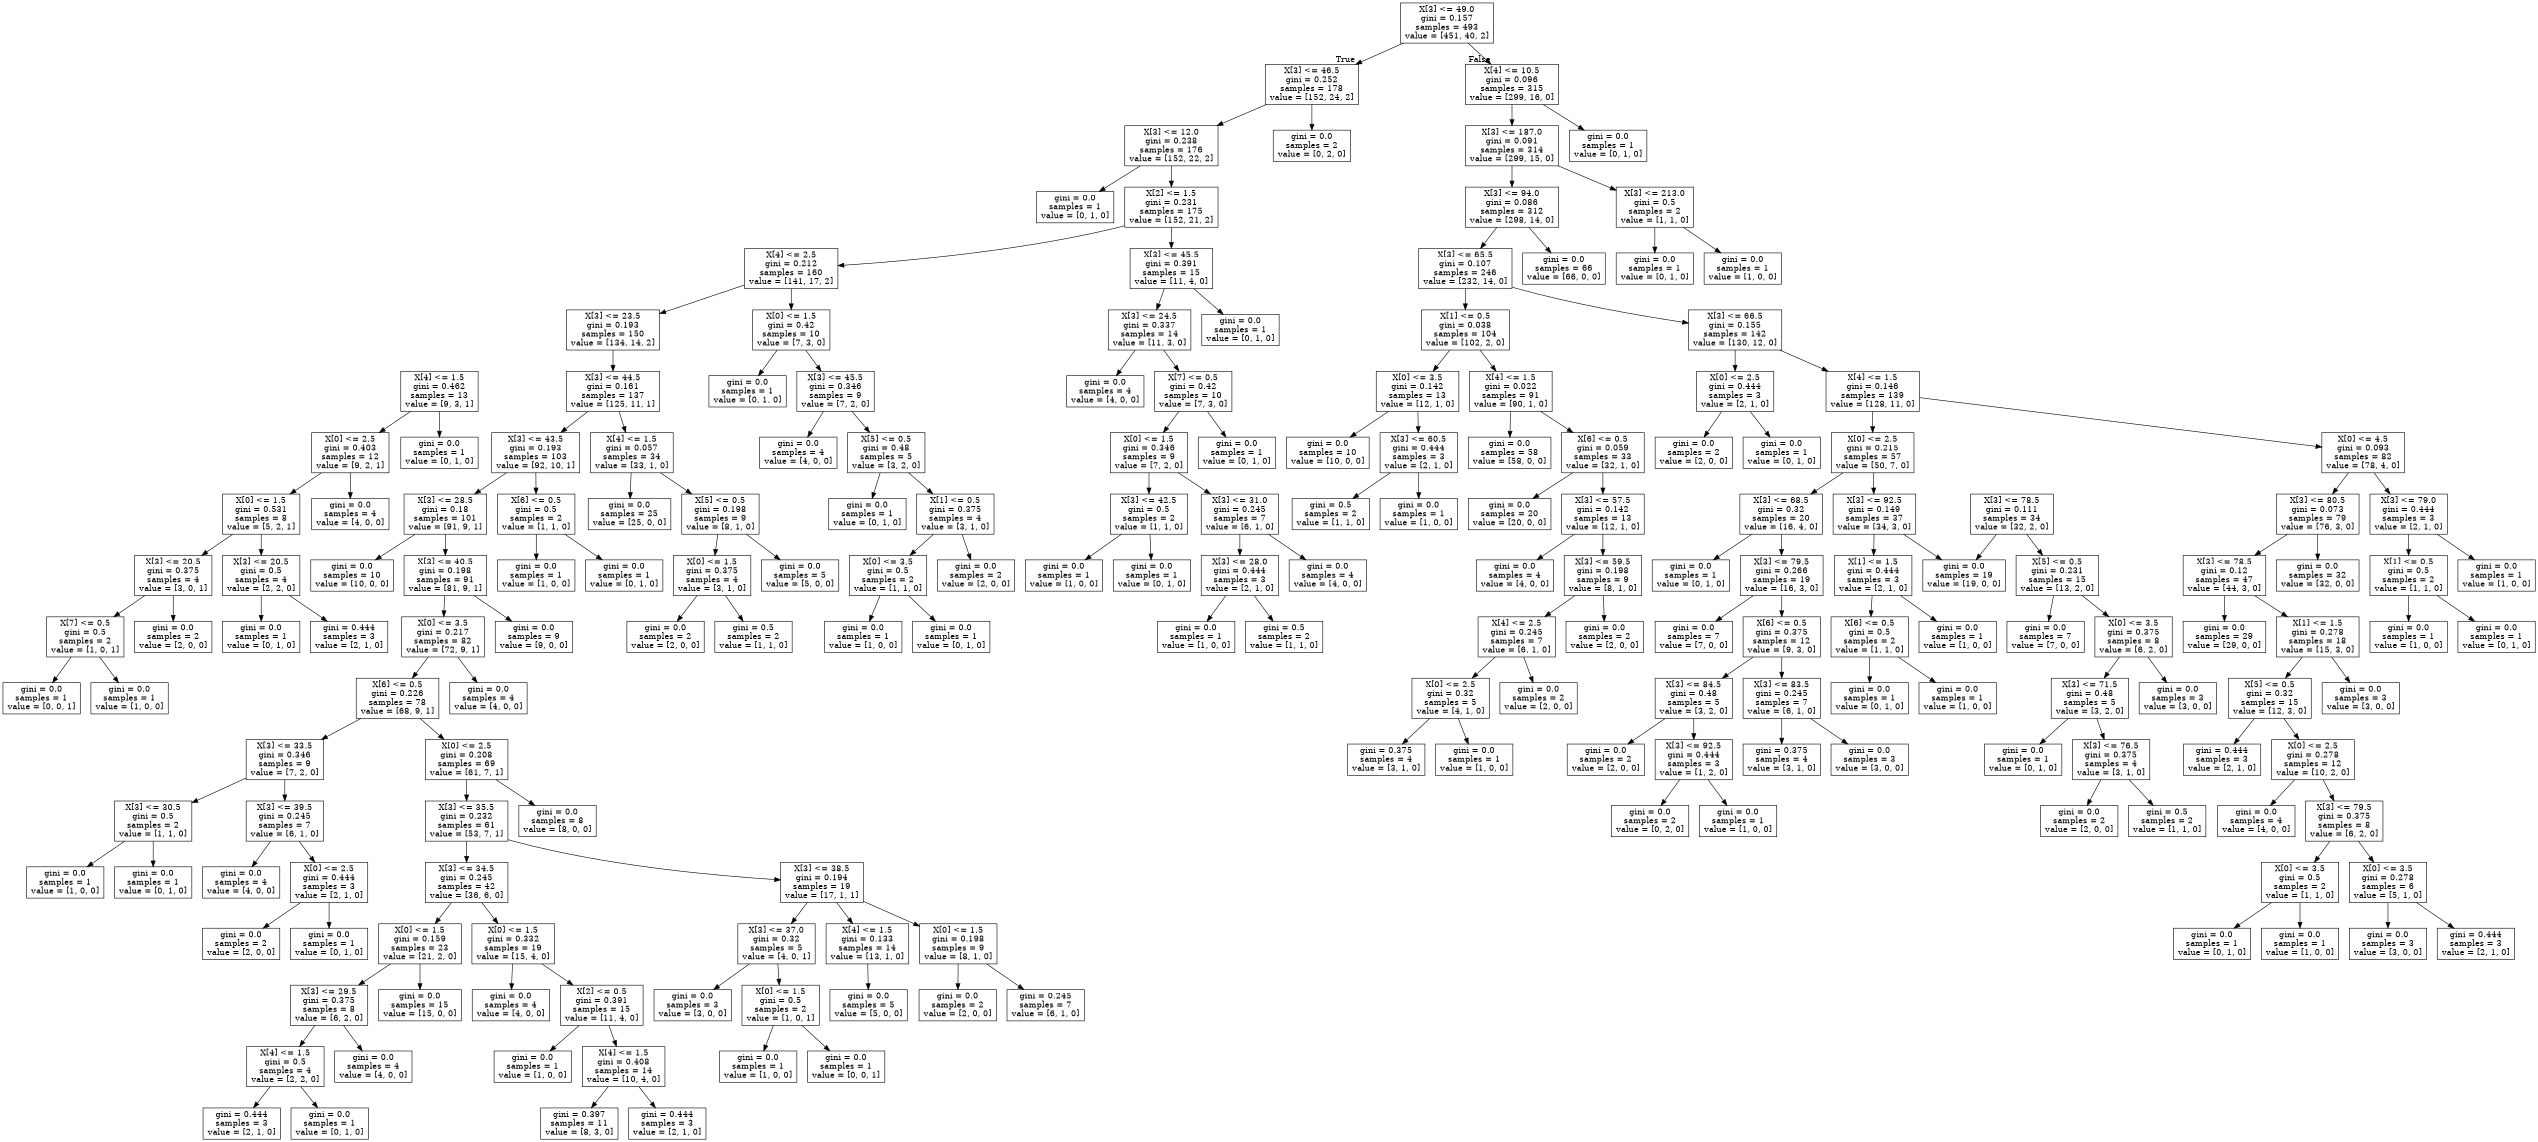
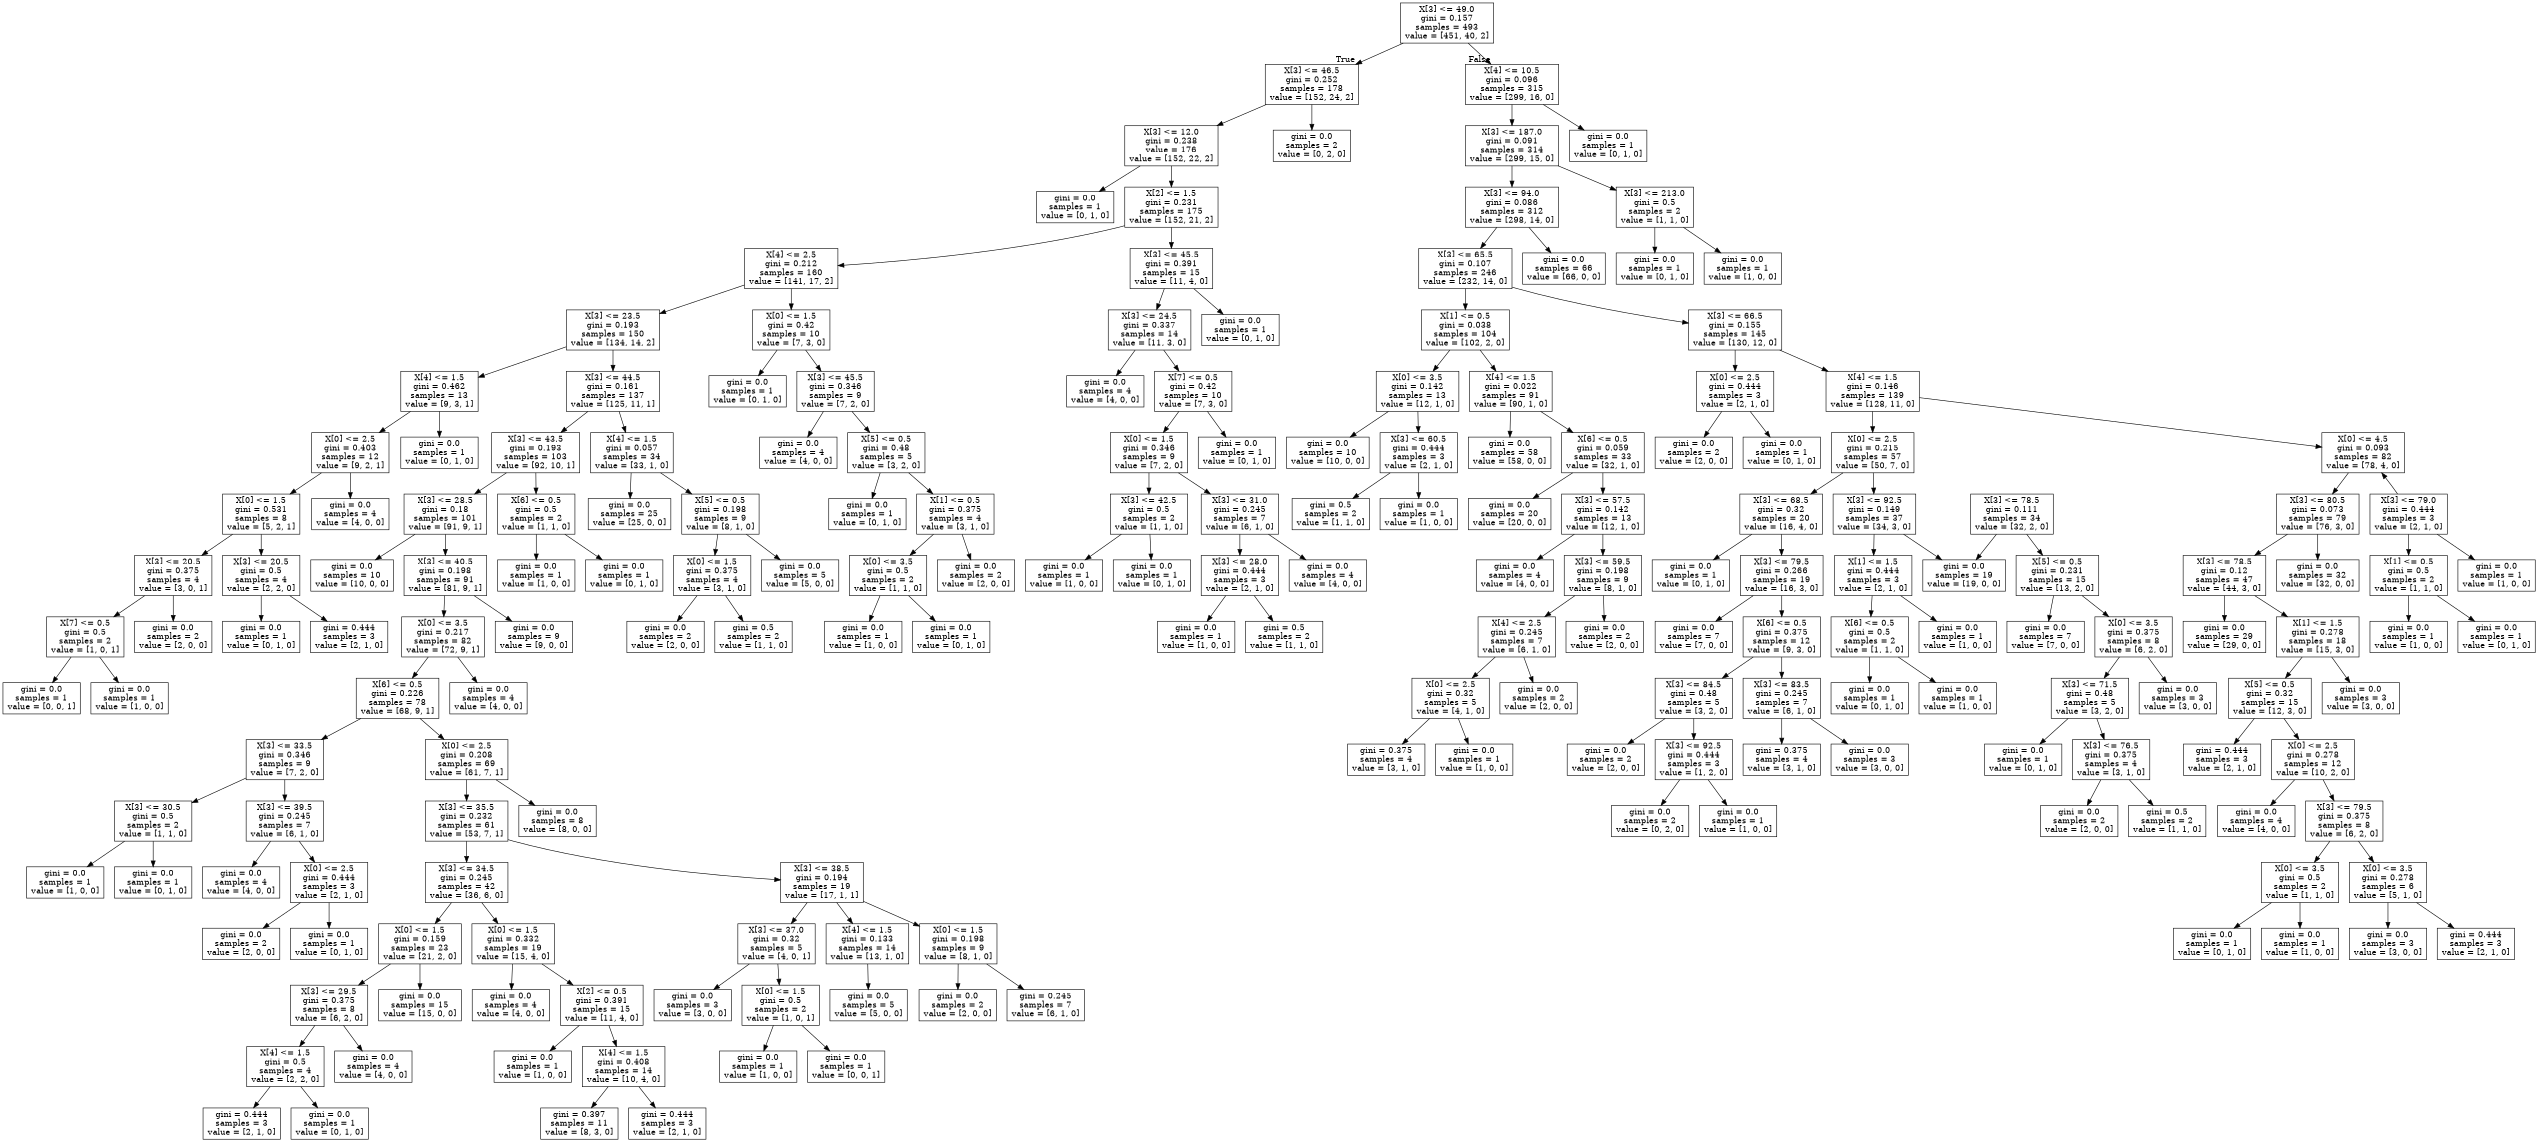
node "X[3] <= 12.0 gini = 0.238 samples = 176 value = [152, 22, 2]": label "X[3] <= 12.0 gini = 0.238 samples = 176 value = [152, 22, 2]" -> "X[3] <= 12.0 gini = 0.238 value = 176 value = [152, 22, 2]"
node "X[3] <= 66.5 gini = 0.155 samples = 142 value = [130, 12, 0]": label "X[3] <= 66.5 gini = 0.155 samples = 142 value = [130, 12, 0]" -> "X[3] <= 66.5 gini = 0.155 samples = 145 value = [130, 12, 0]"
edge "X[3] <= 23.5 gini = 0.193 samples = 150 value = [134, 14, 2]" -> "X[4] <= 1.5 gini = 0.462 samples = 13 value = [9, 3, 1]": added
edge "X[0] <= 4.5 gini = 0.093 samples = 82 value = [78, 4, 0]" -> "X[3] <= 79.0 gini = 0.444 samples = 3 value = [2, 1, 0]": reversed
